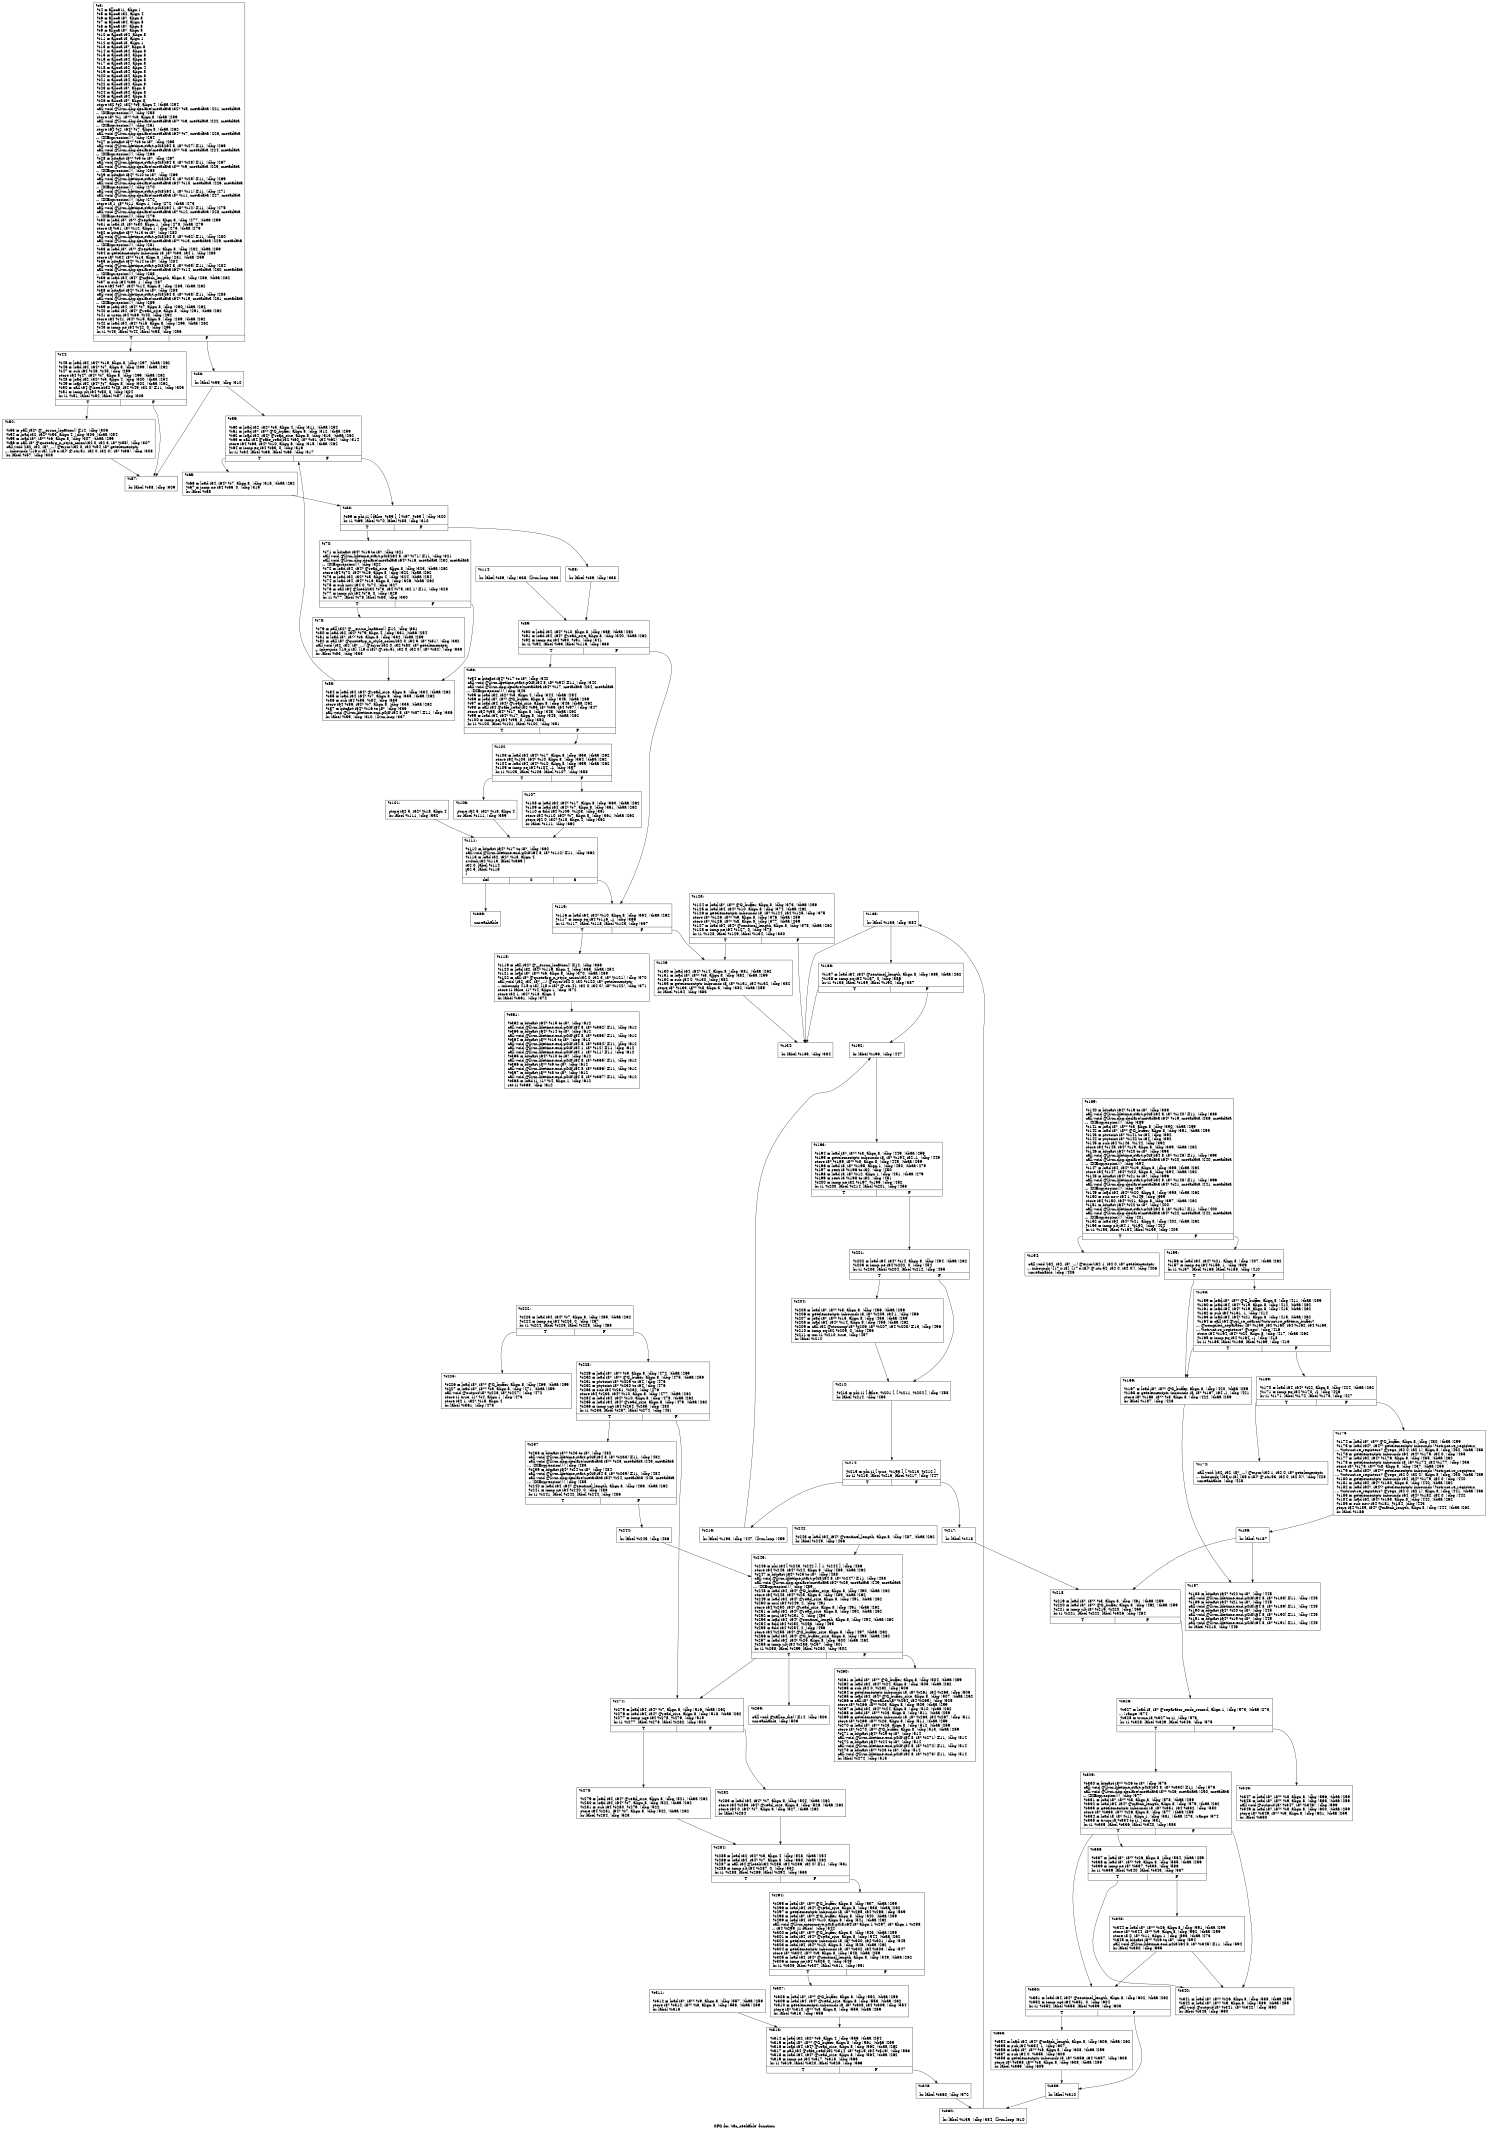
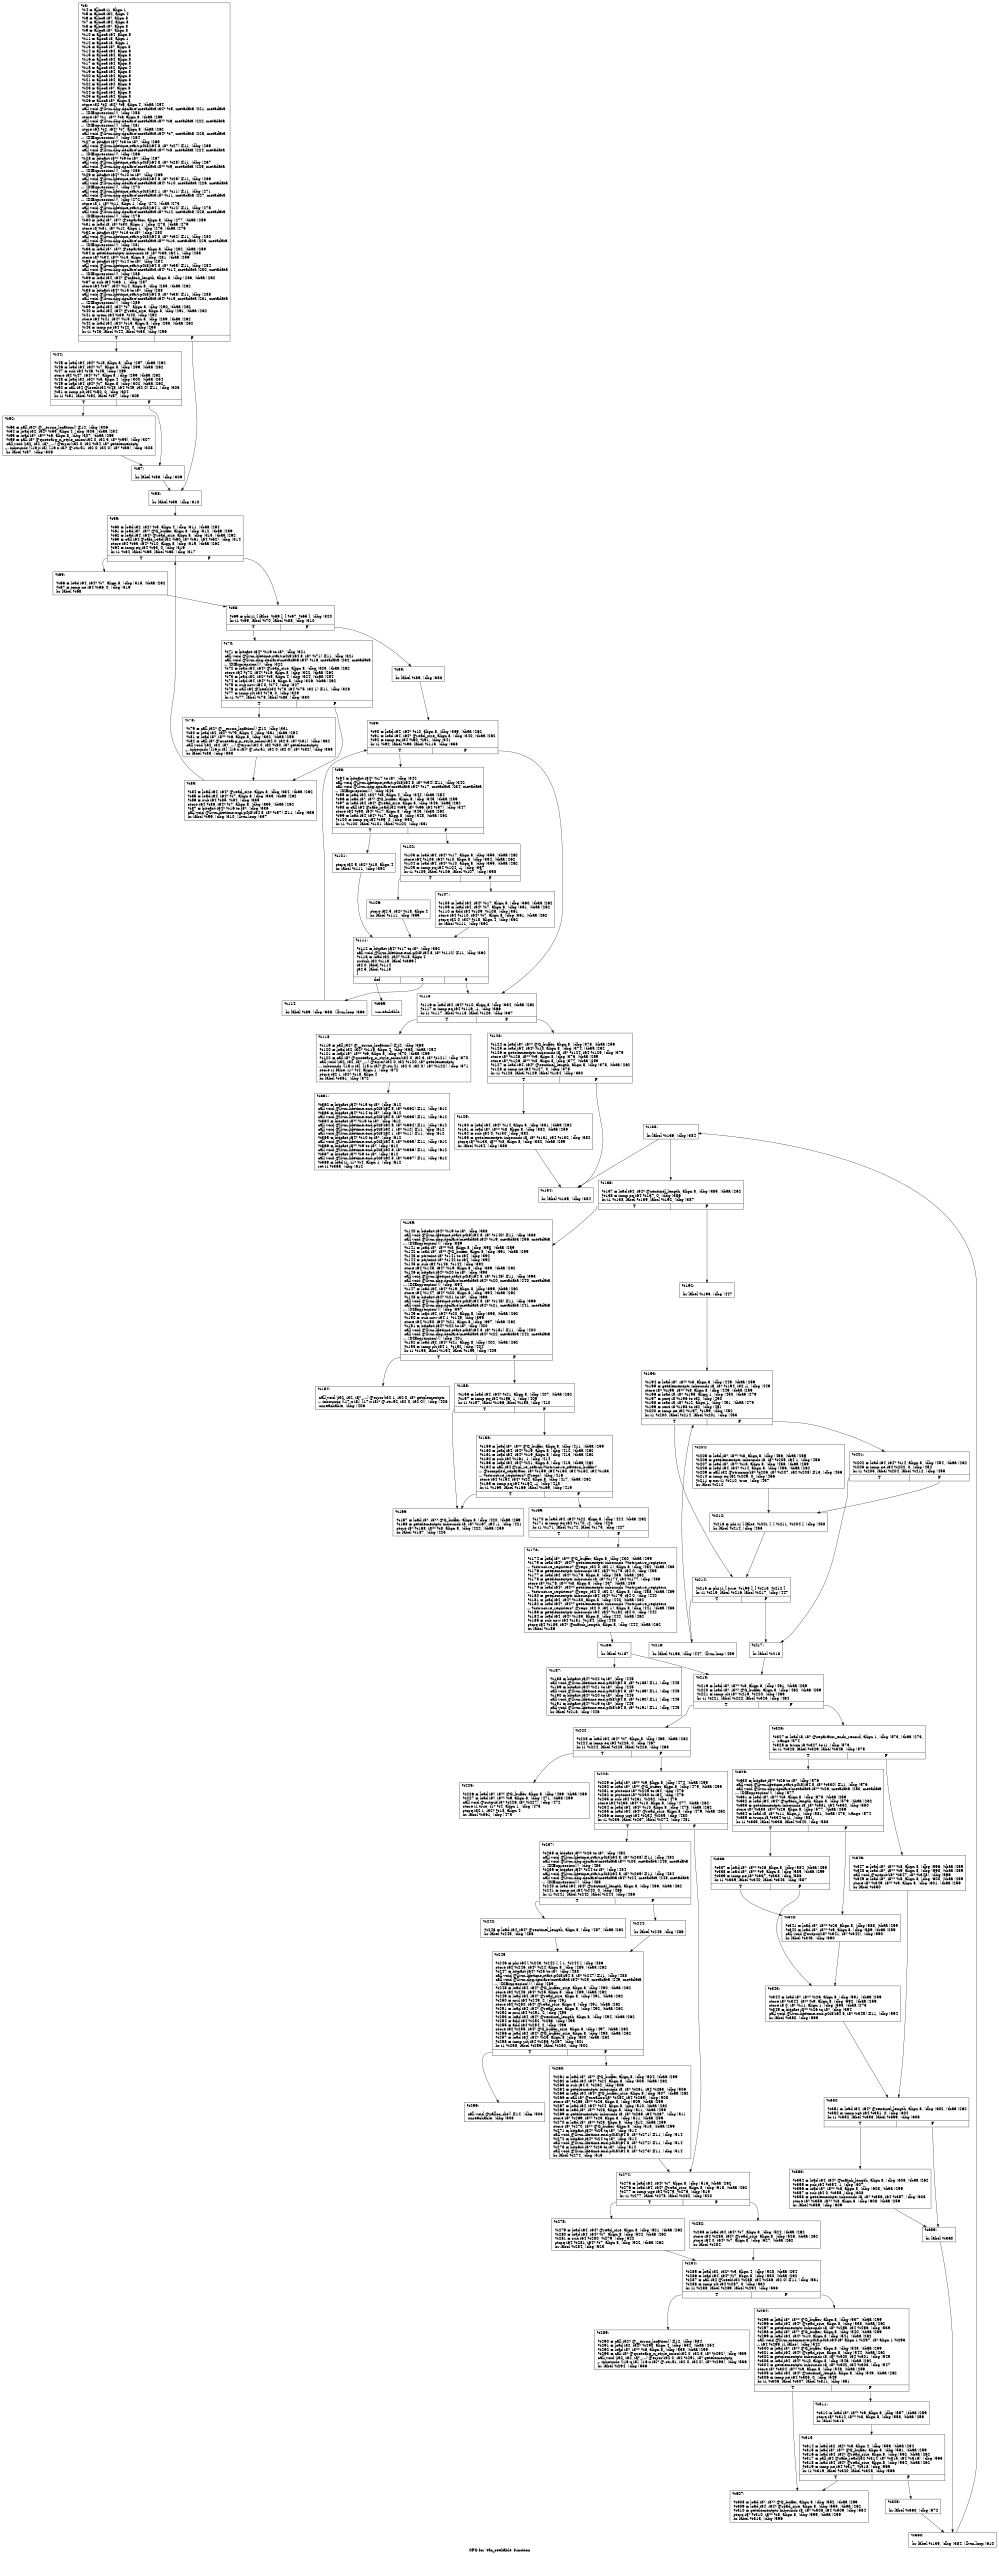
edge "%58:" -> "%57:": reversed
edge "%93:" -> "%101:": added
edge "%115:" -> "%129:": now "%115:" -> "%123:"
edge "%111:" -> "%114:": added
edge "%136:" -> "%134:": now "%136:" -> "%139:"
node "%155:": text "%157 = icmp eq i64 %156, 1, !dbg !909" -> "%157 = icmp eq i64 %156, 1, !dbg !409"
edge "%216:" -> "%192:": now "%216:" -> "%193:"
edge "%201:" -> "%204:": now "%201:" -> "%217:"
node "%172:": removed
edge "%166:" -> "%187:": removed
edge "%193:" -> "%214:": added
edge "%245:" -> "%274:": now "%260:" -> "%274:"
edge "%218:" -> "%222:": added
edge "%237:" -> "%242:": added
edge "%329:" -> "%350:": now "%346:" -> "%350:"
edge "%343:" -> "%340:": reversed
edge "%307:" -> "%313:": reversed
node "%359:": text "br label %310" -> "br label %360"
node "%289:": added
edge "%294:" -> "%311:": added
